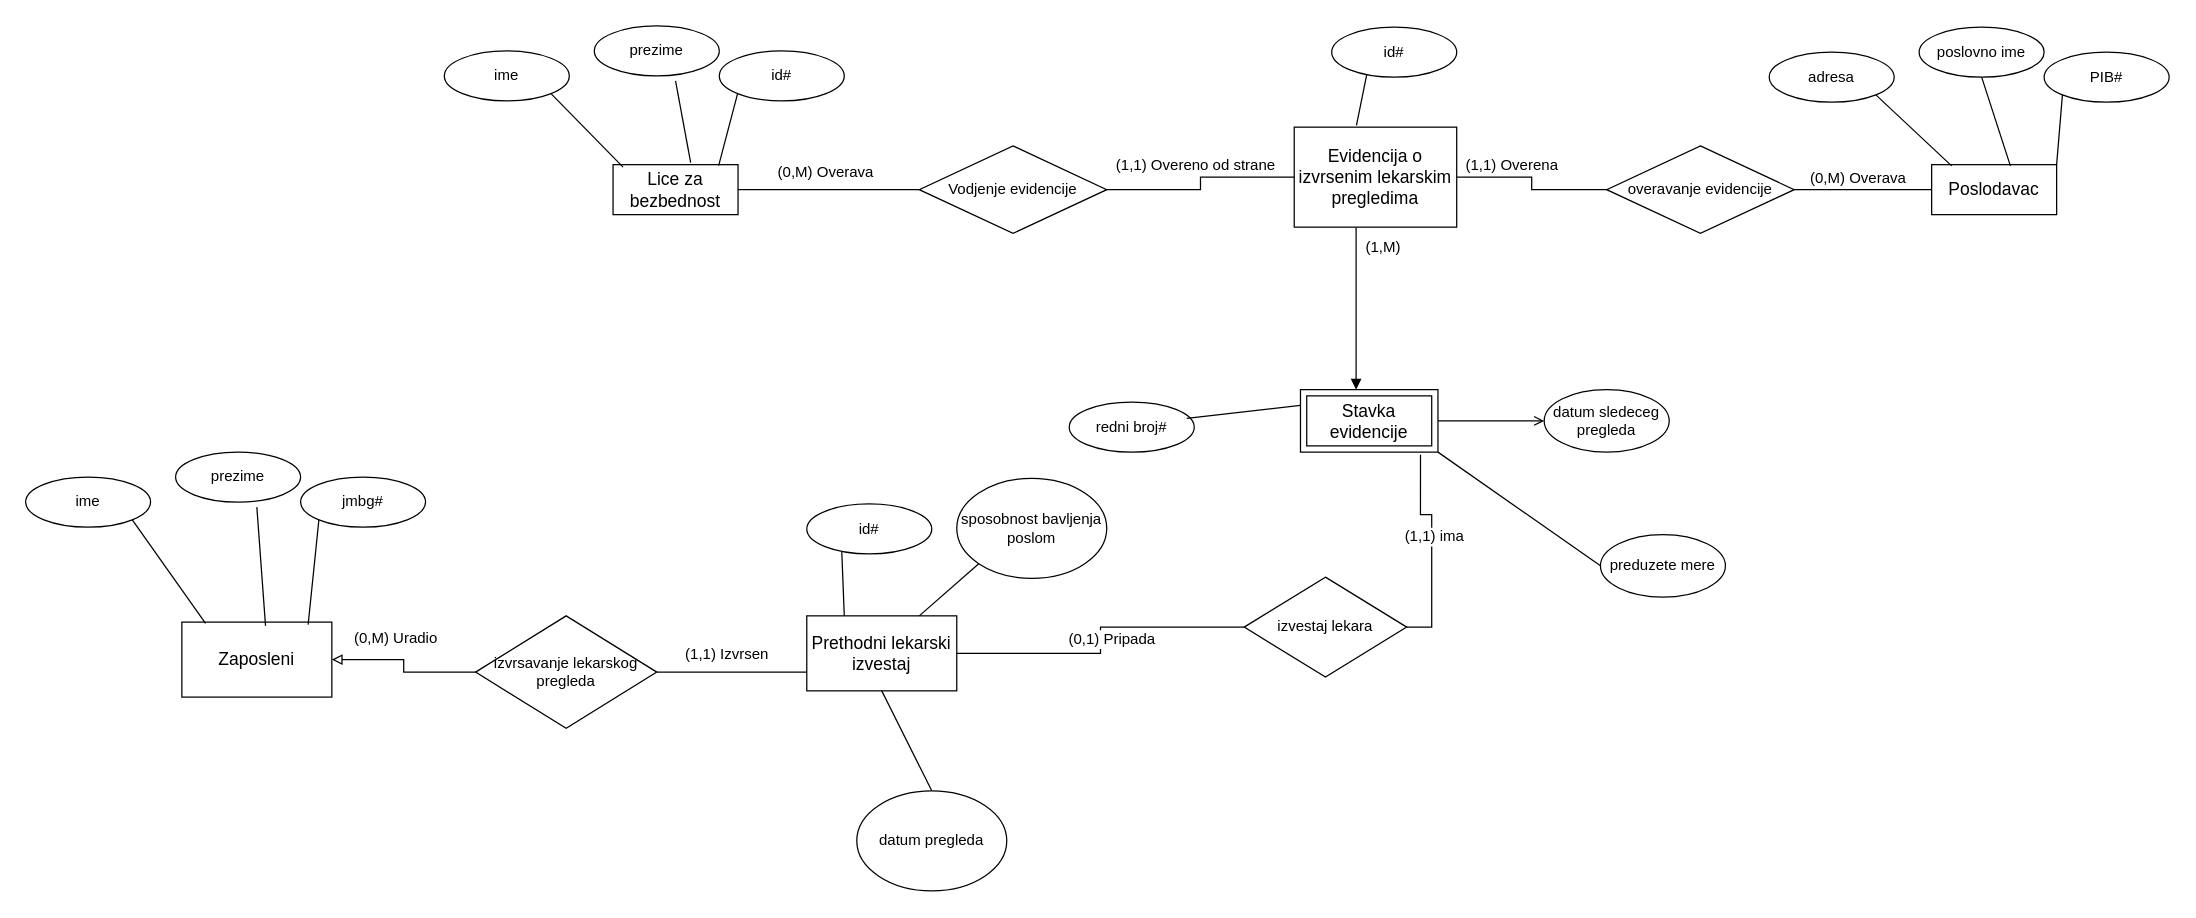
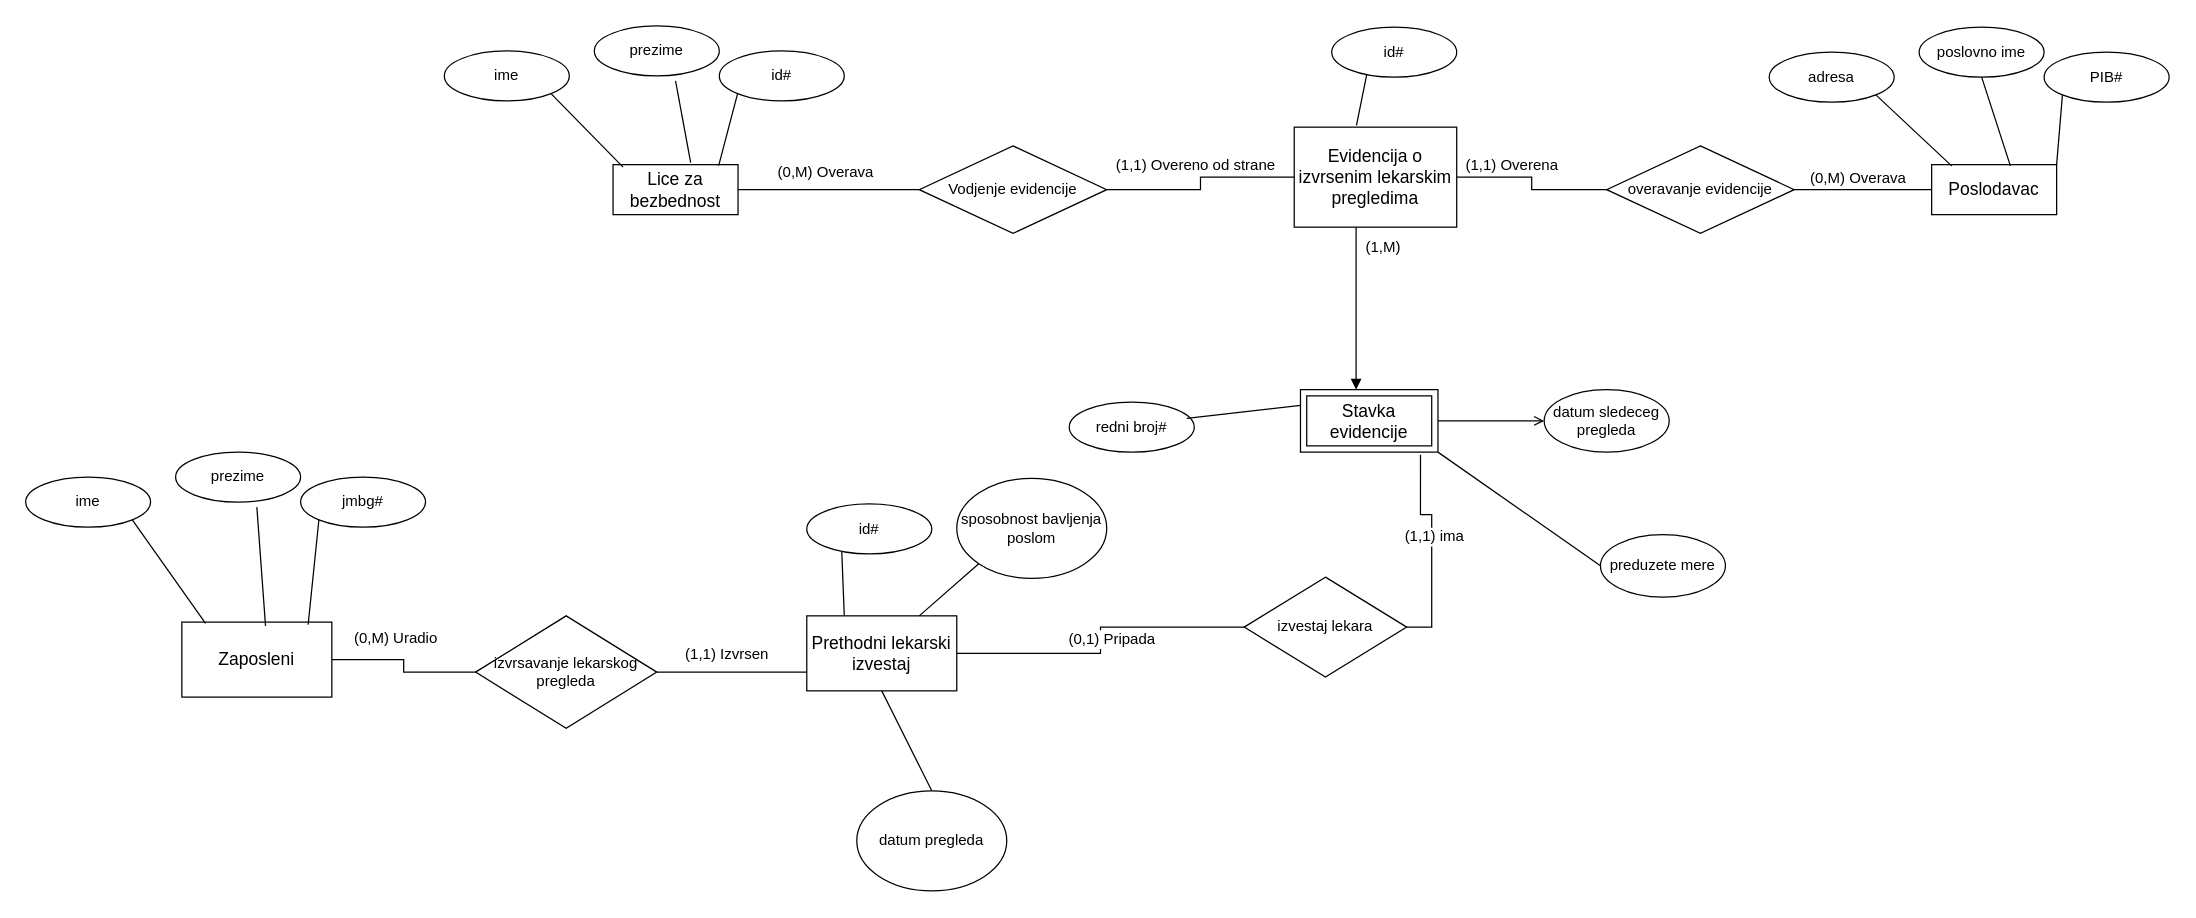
edge "izvrsavanje lekarskog pregleda" -> "Zaposleni": arrowhead block -> none
